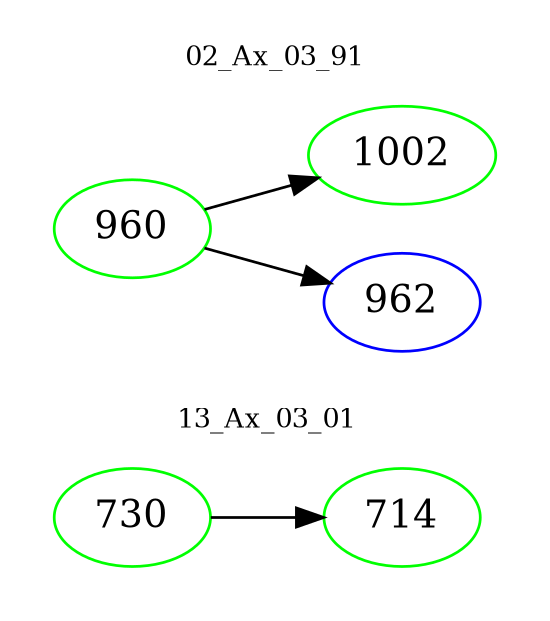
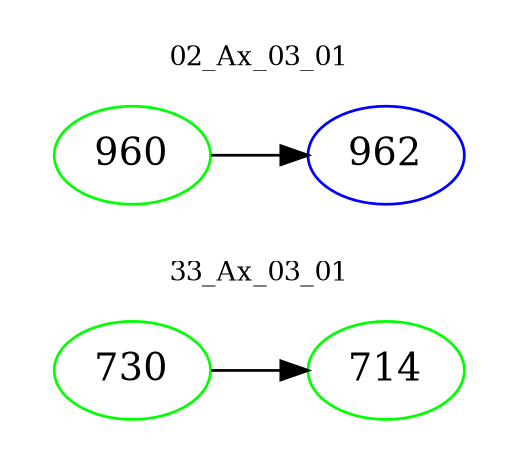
cluster "02_Ax_03_91": label "02_Ax_03_91" -> "02_Ax_03_01"
node "1002": removed
cluster "13_Ax_03_01": label "13_Ax_03_01" -> "33_Ax_03_01"
